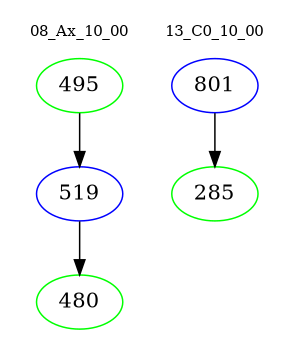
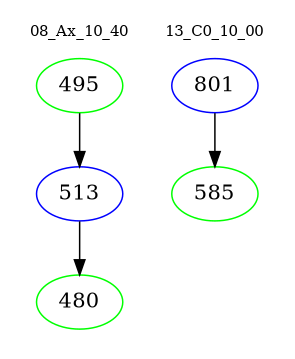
cluster "08_Ax_10_00": label "08_Ax_10_00" -> "08_Ax_10_40"
node "519": label "519" -> "513"
node "285": label "285" -> "585"
